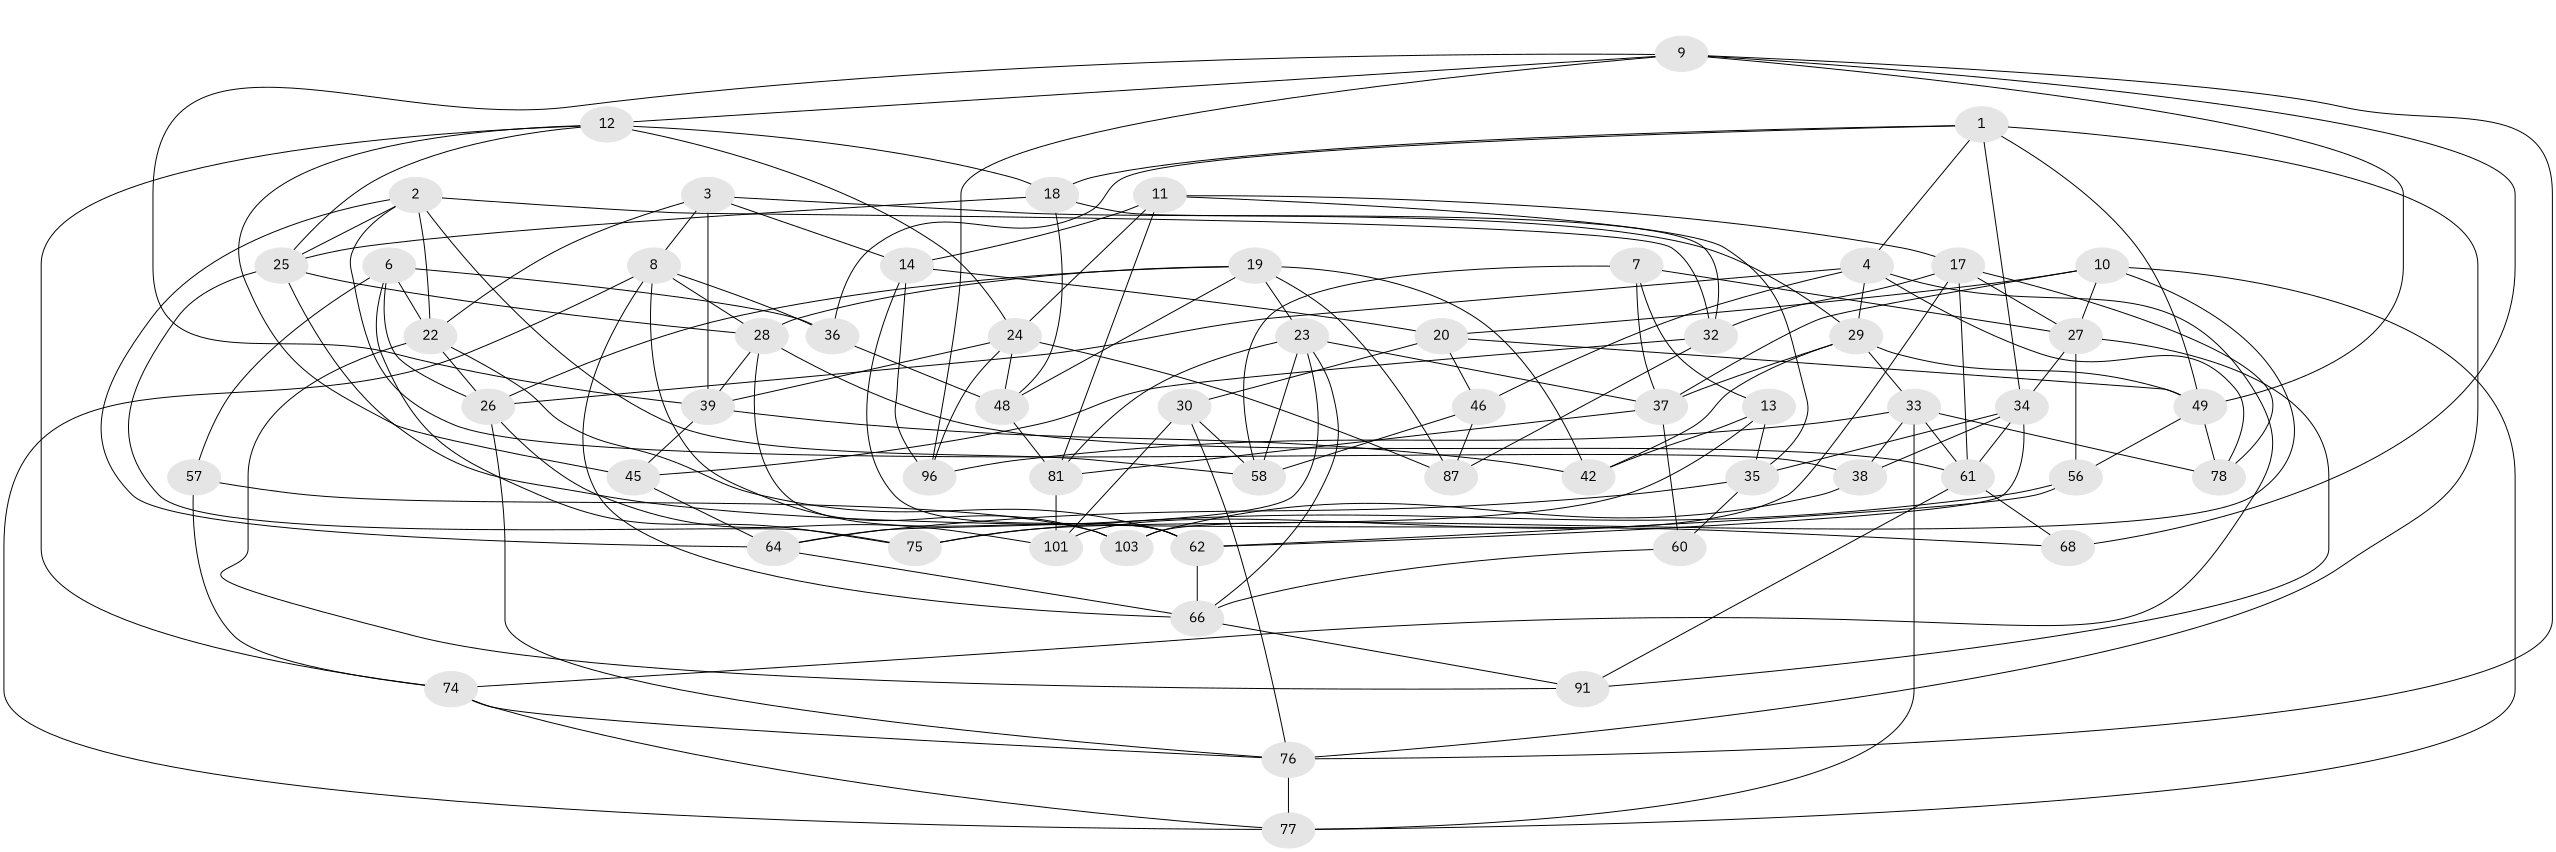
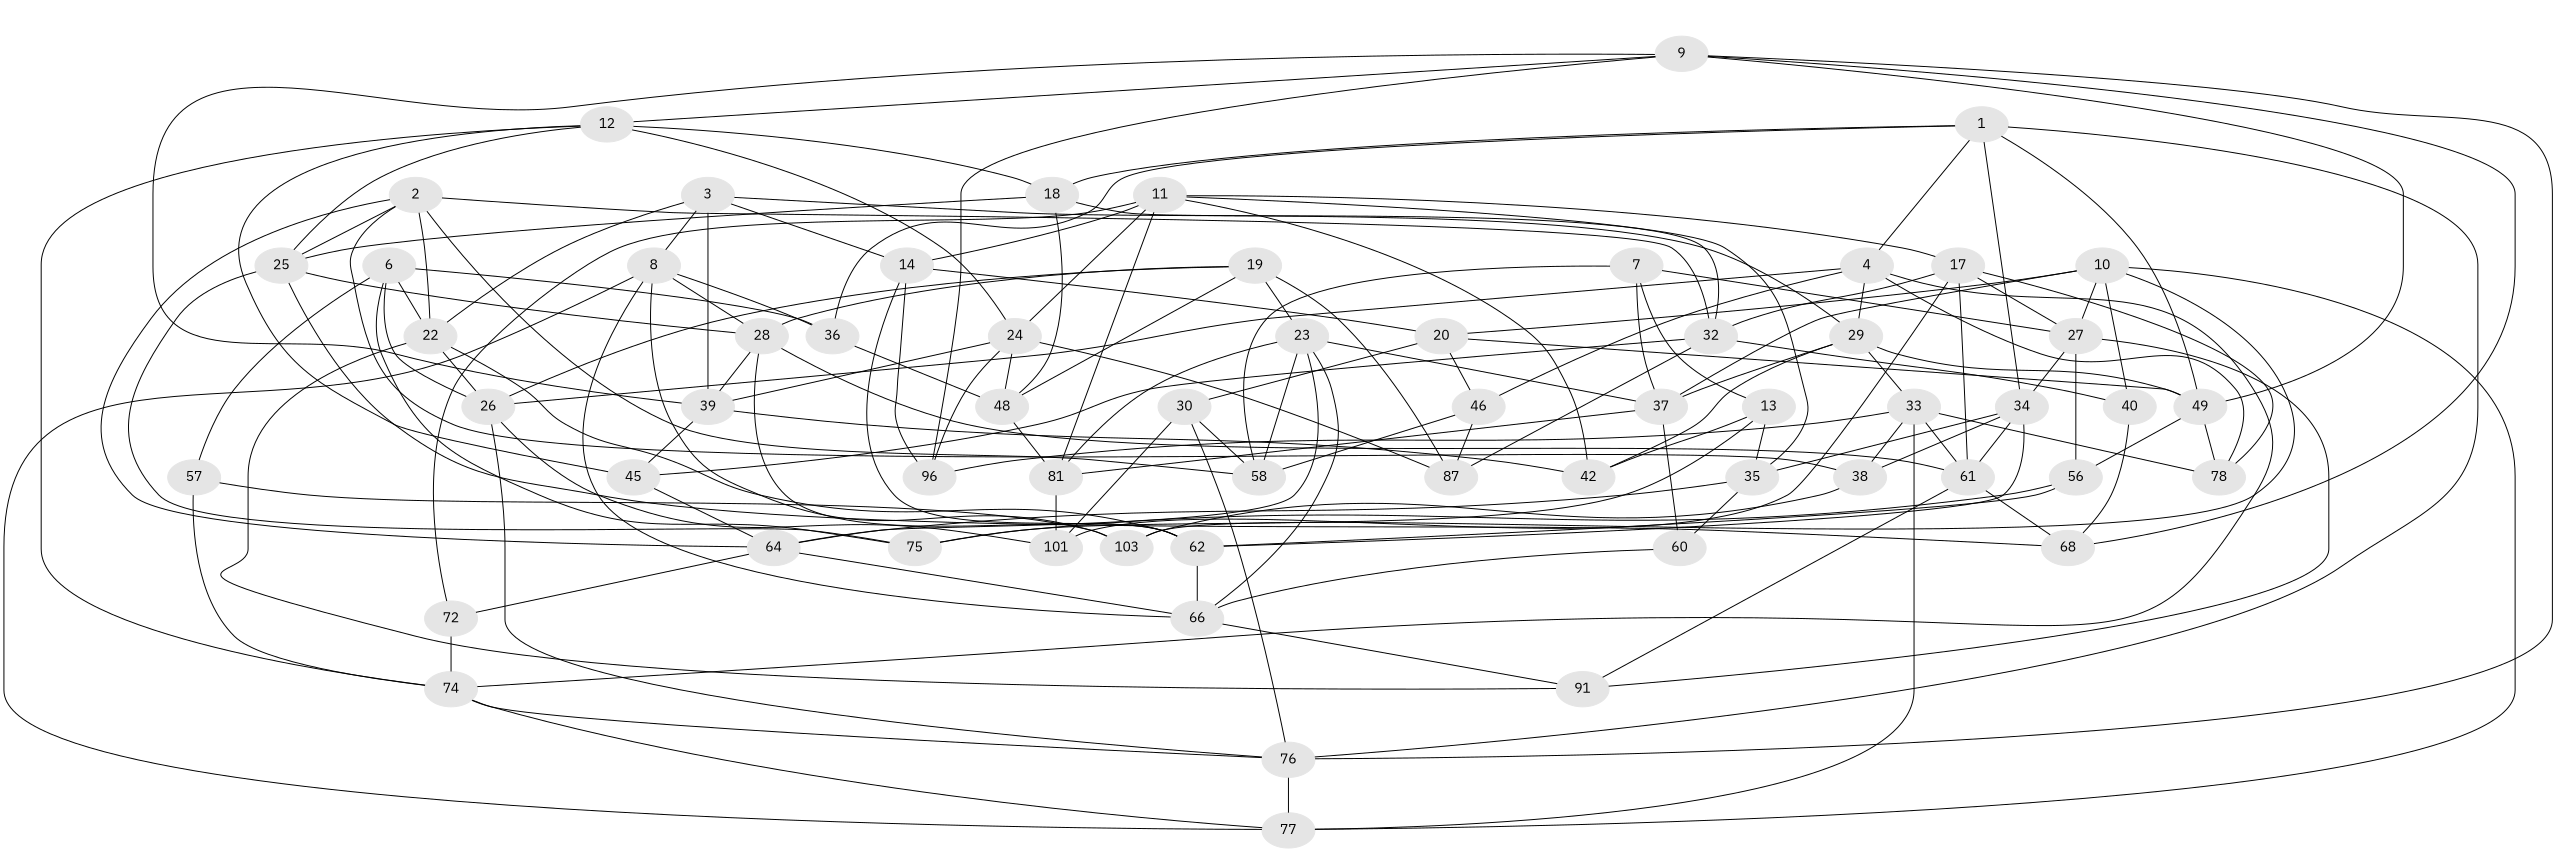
edge "19" -- "42": now "11" -- "42"
node "40": added
node "72": added
